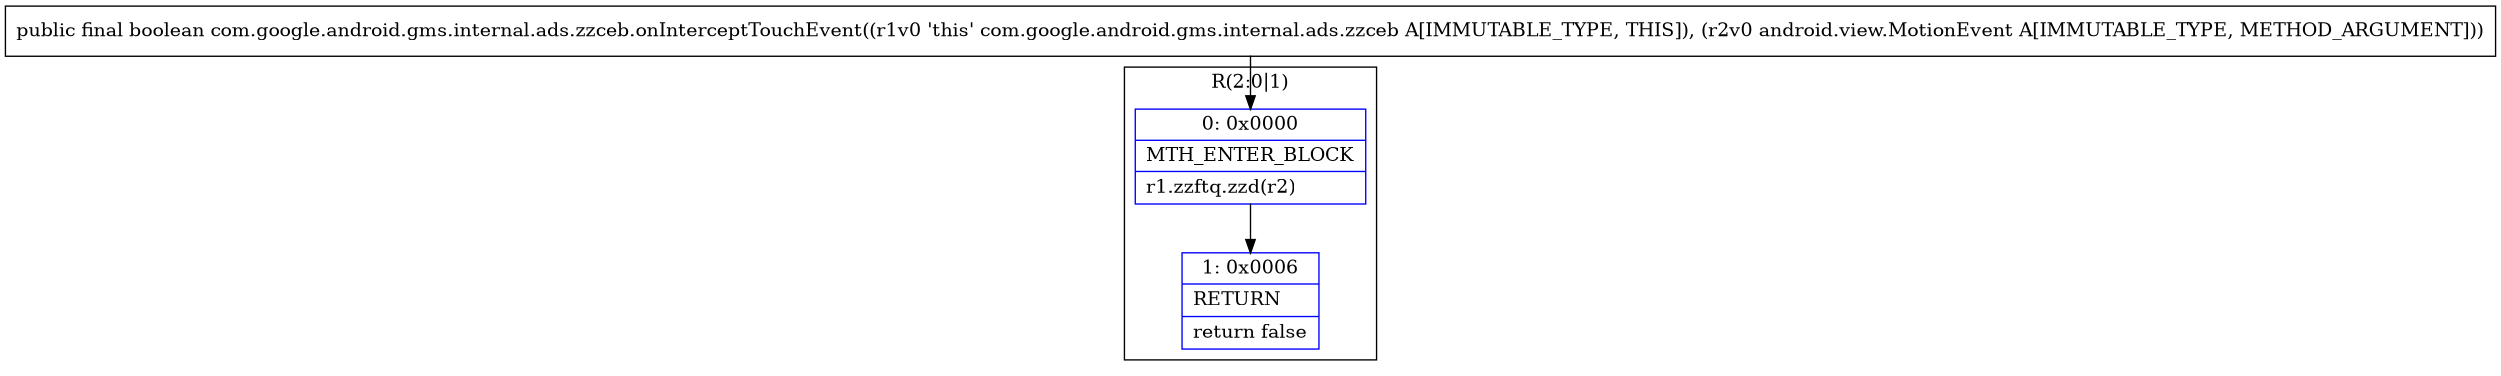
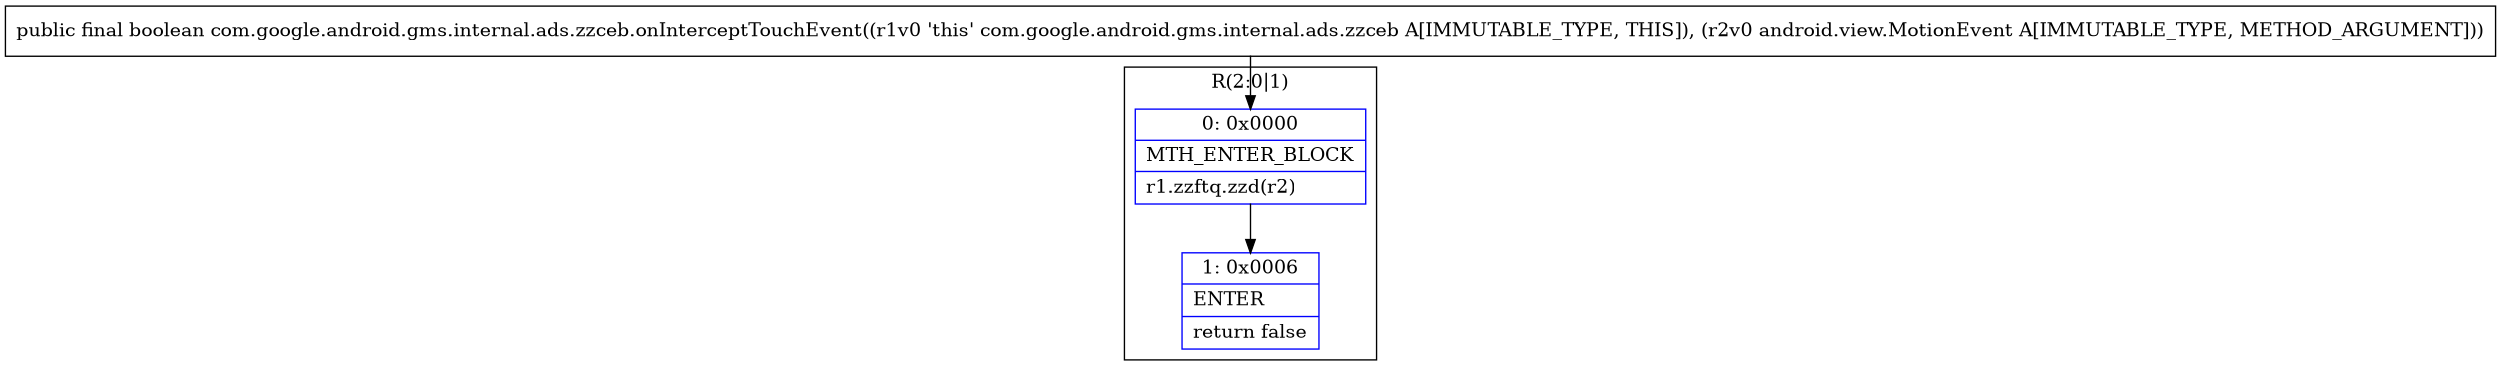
node "1: 0x0006": text "RETURN" -> "ENTER"
